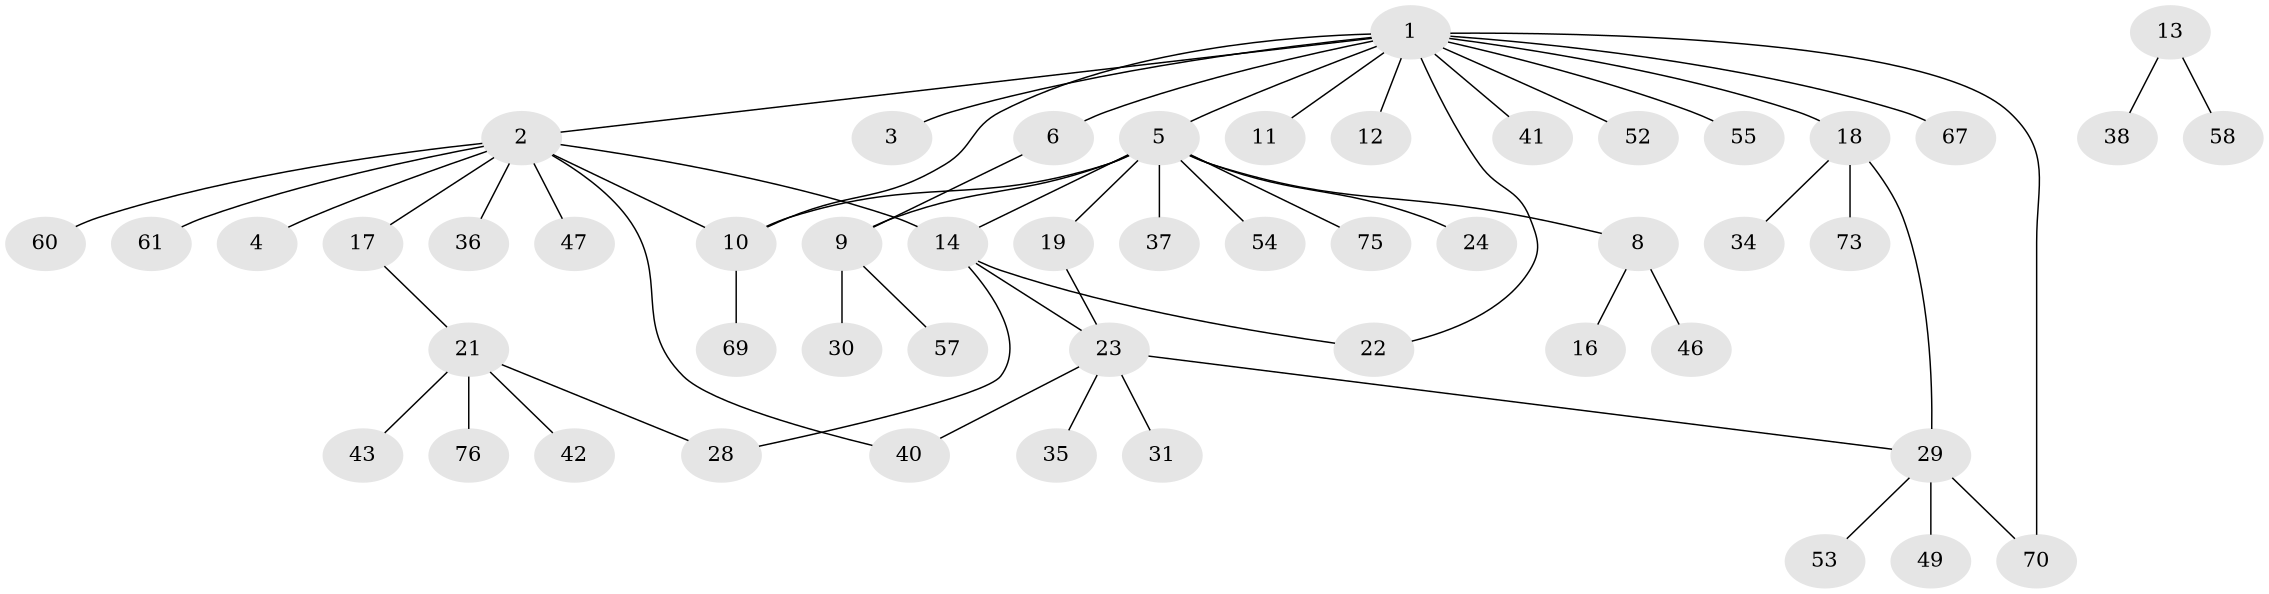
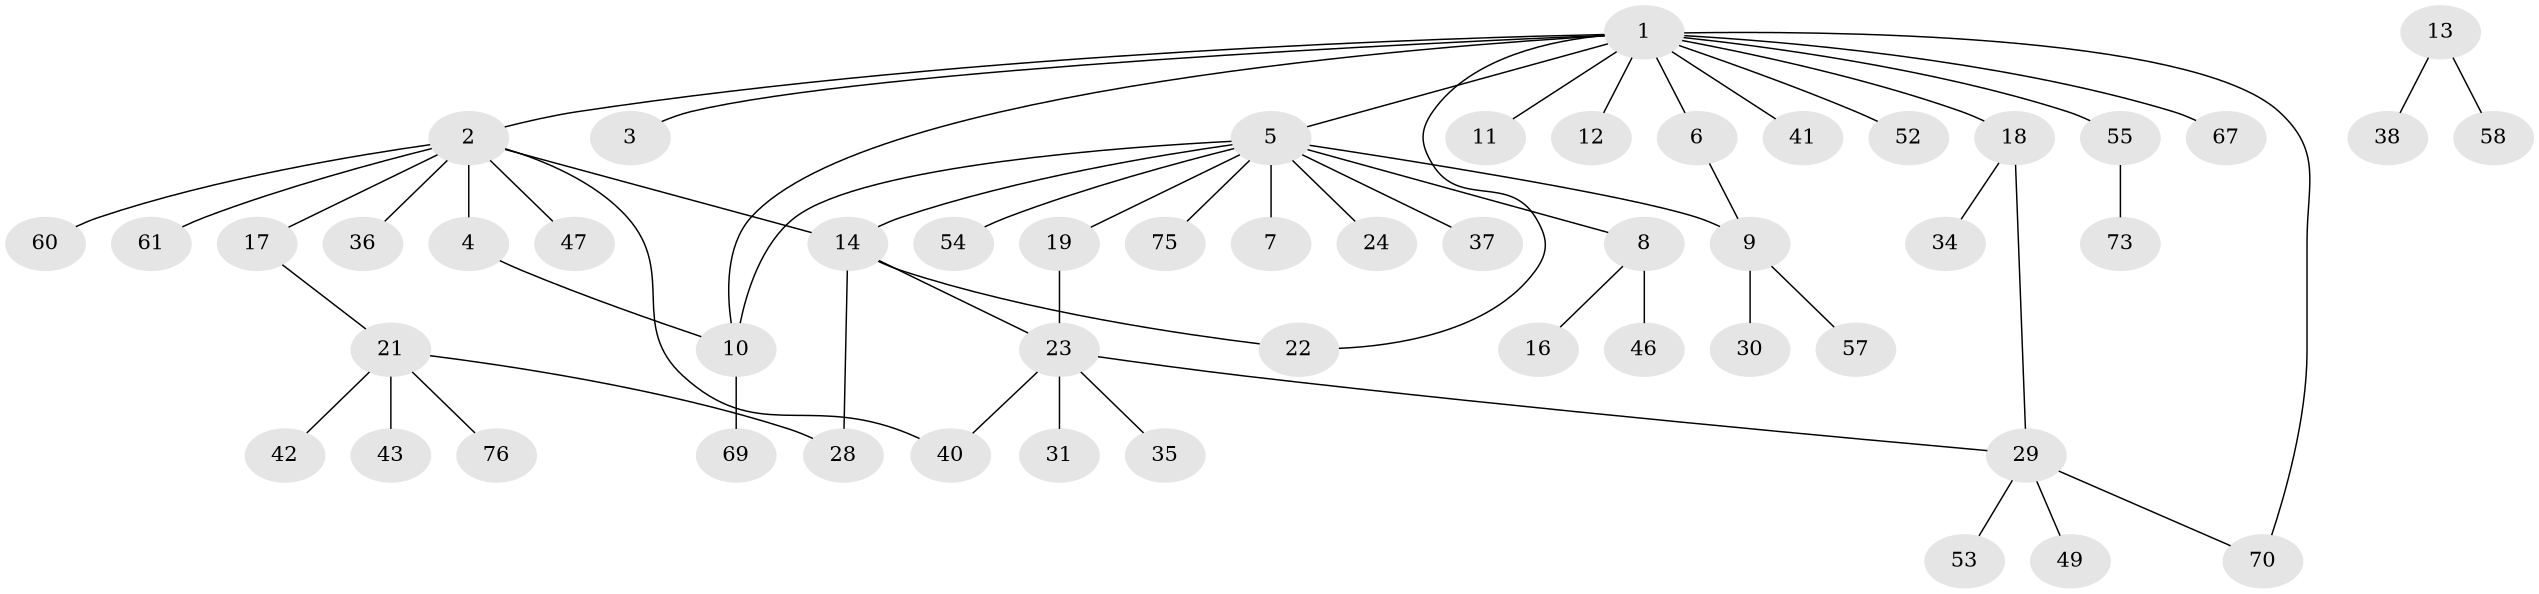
edge "2" -- "10": now "4" -- "10"
edge "18" -- "73": now "55" -- "73"
node "7": added
